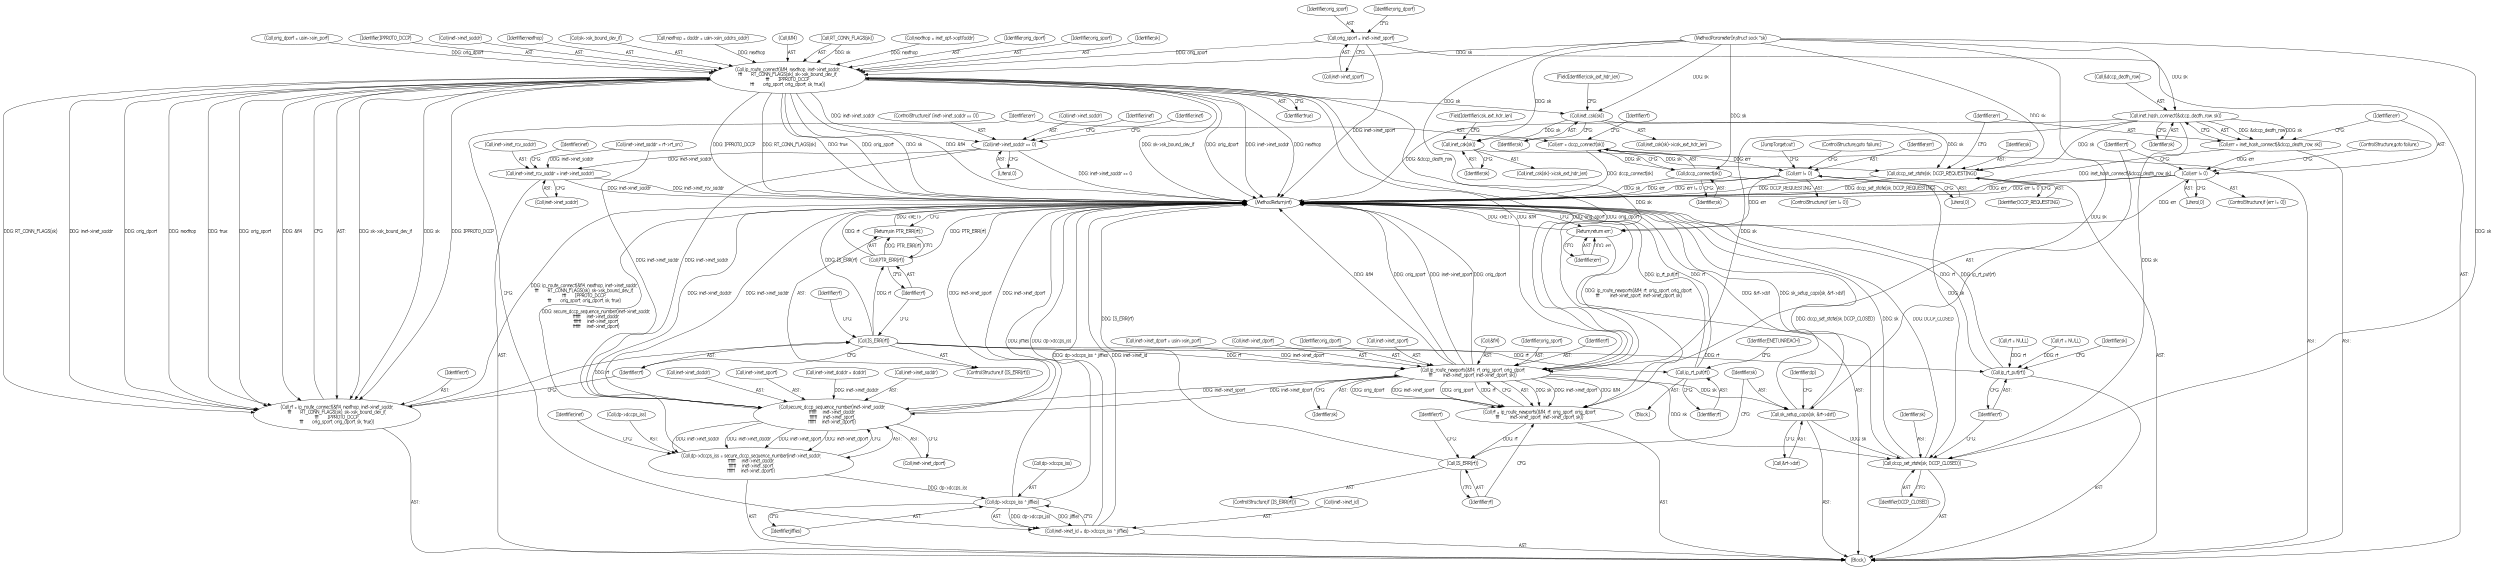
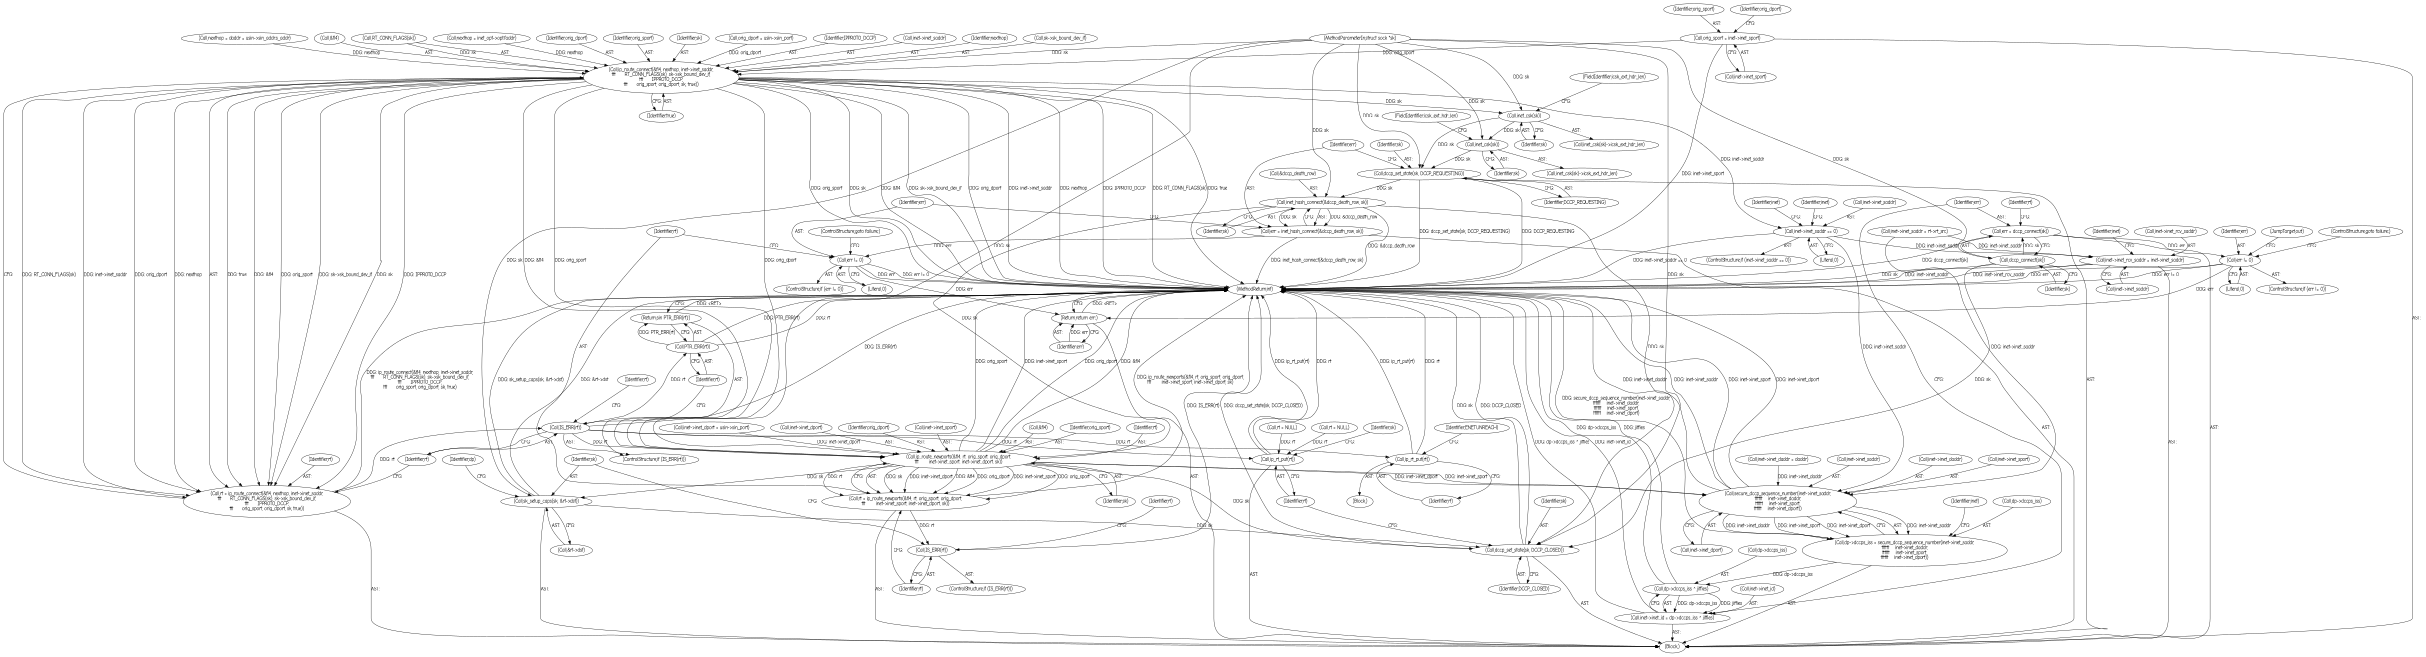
edge "(ControlStructure,if (inet->inet_saddr == 0))" -> "(Call,inet->inet_saddr == 0)": reversed
edge "(Call,inet_hash_connect(&dccp_death_row, sk))" -> "(Call,dccp_set_state(sk, DCCP_REQUESTING))": reversed
node "(Identifier,jiffies)": removed
